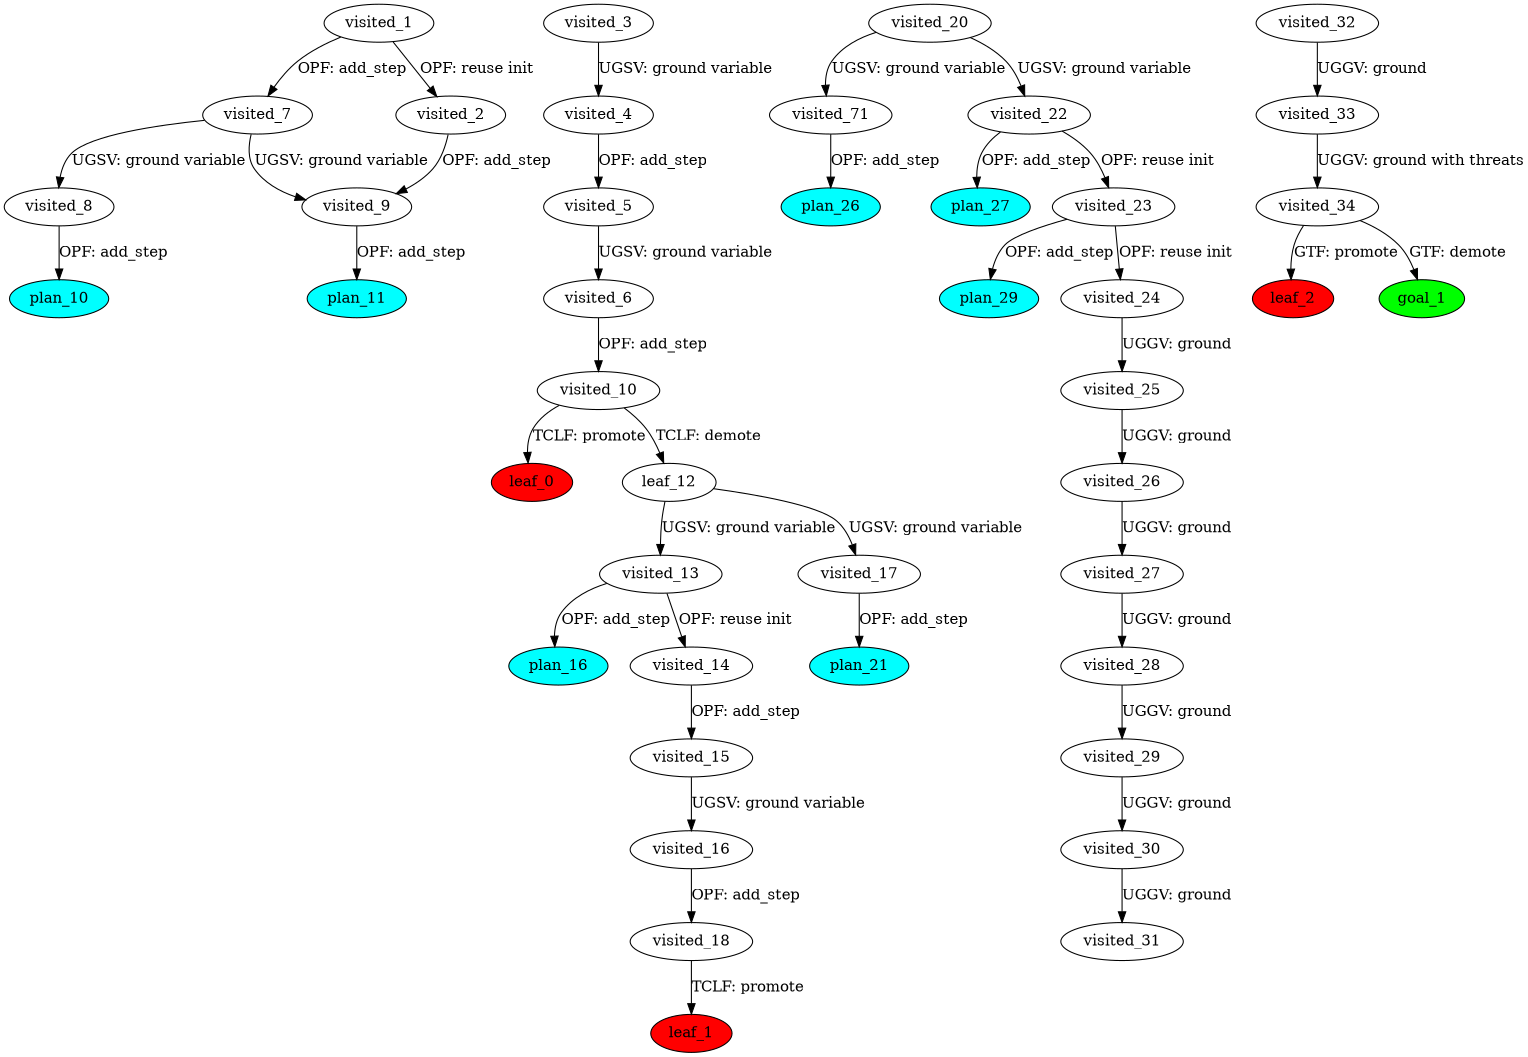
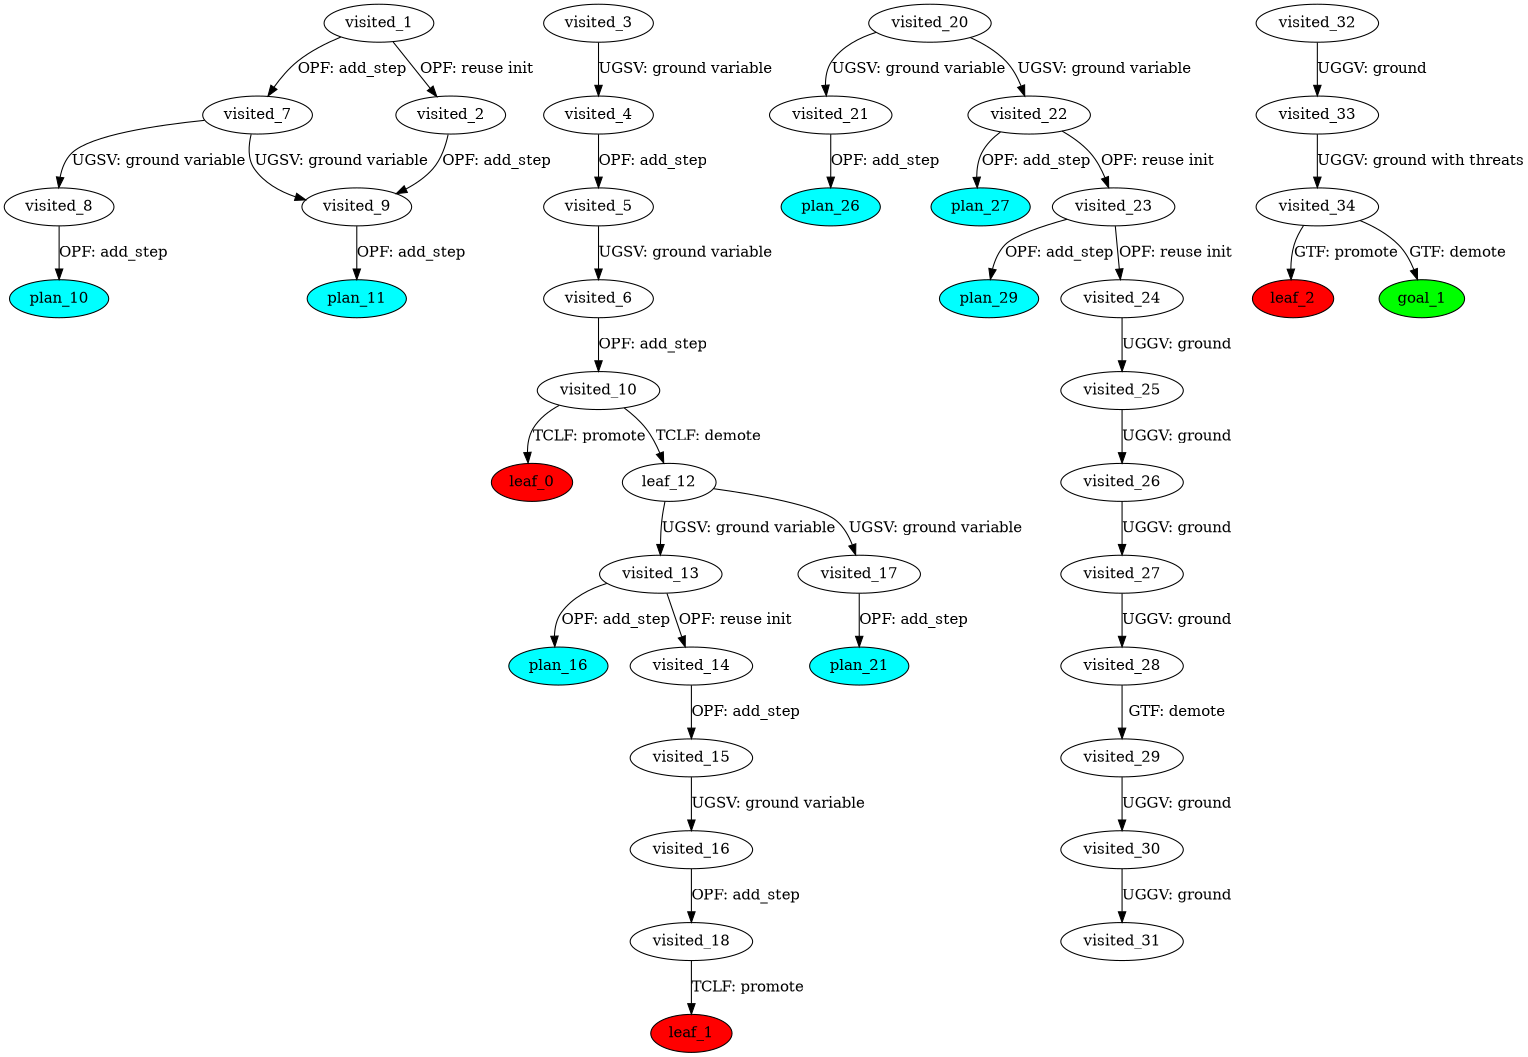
node "visited_71": label "visited_71" -> "visited_21"
edge "visited_28" -> "visited_29": label "UGGV: ground" -> "GTF: demote"
